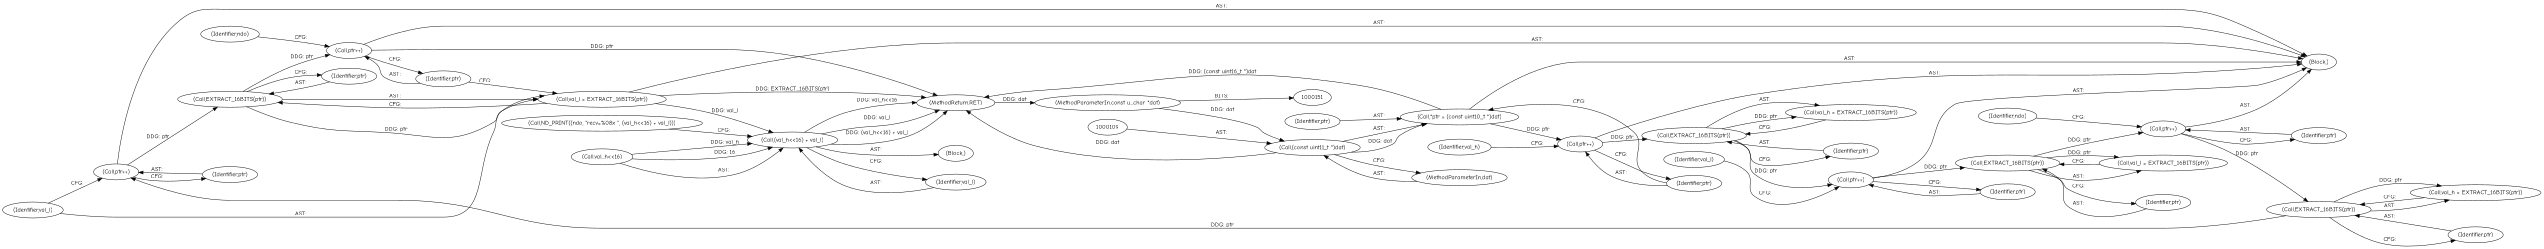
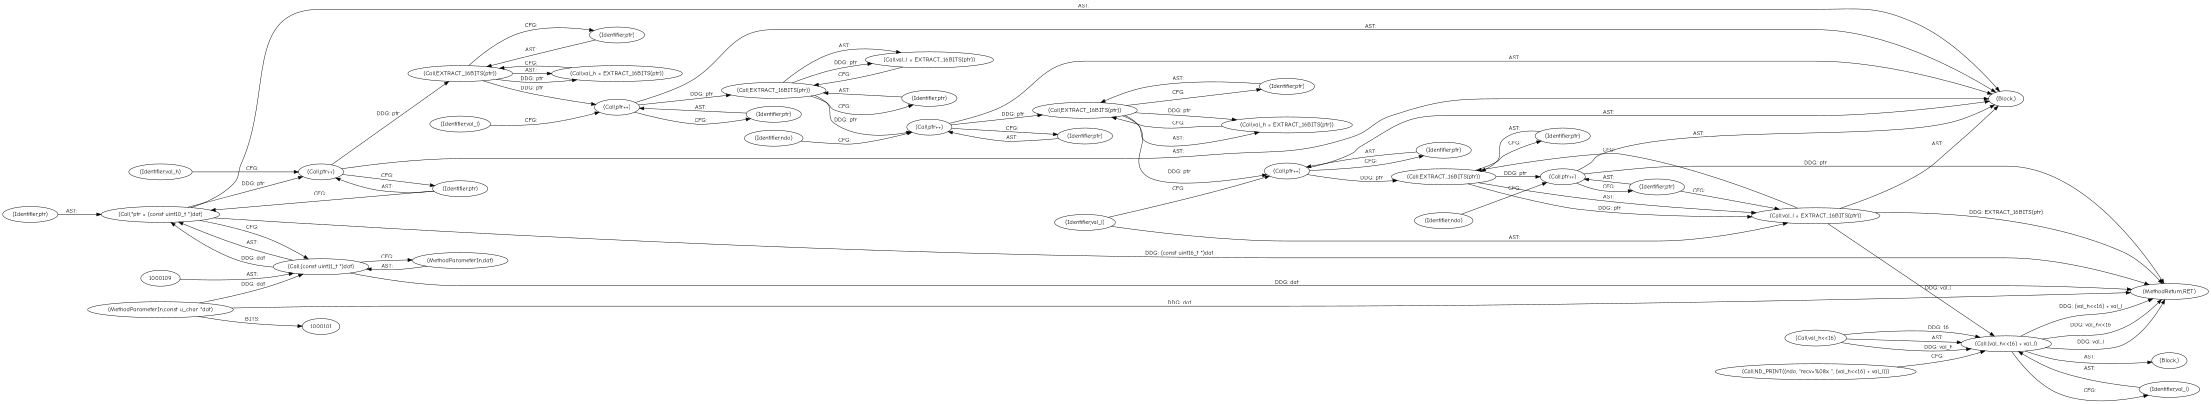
node "1000151": label "1000151" -> "1000101"
edge "(MethodReturn,RET)" -> "(MethodParameterIn,const u_char *dat)": reversed
edge "(Call,*ptr = (const uint10_t *)dat)" -> "(Call,(const uint11_t *)dat)": added, label "CFG:"
